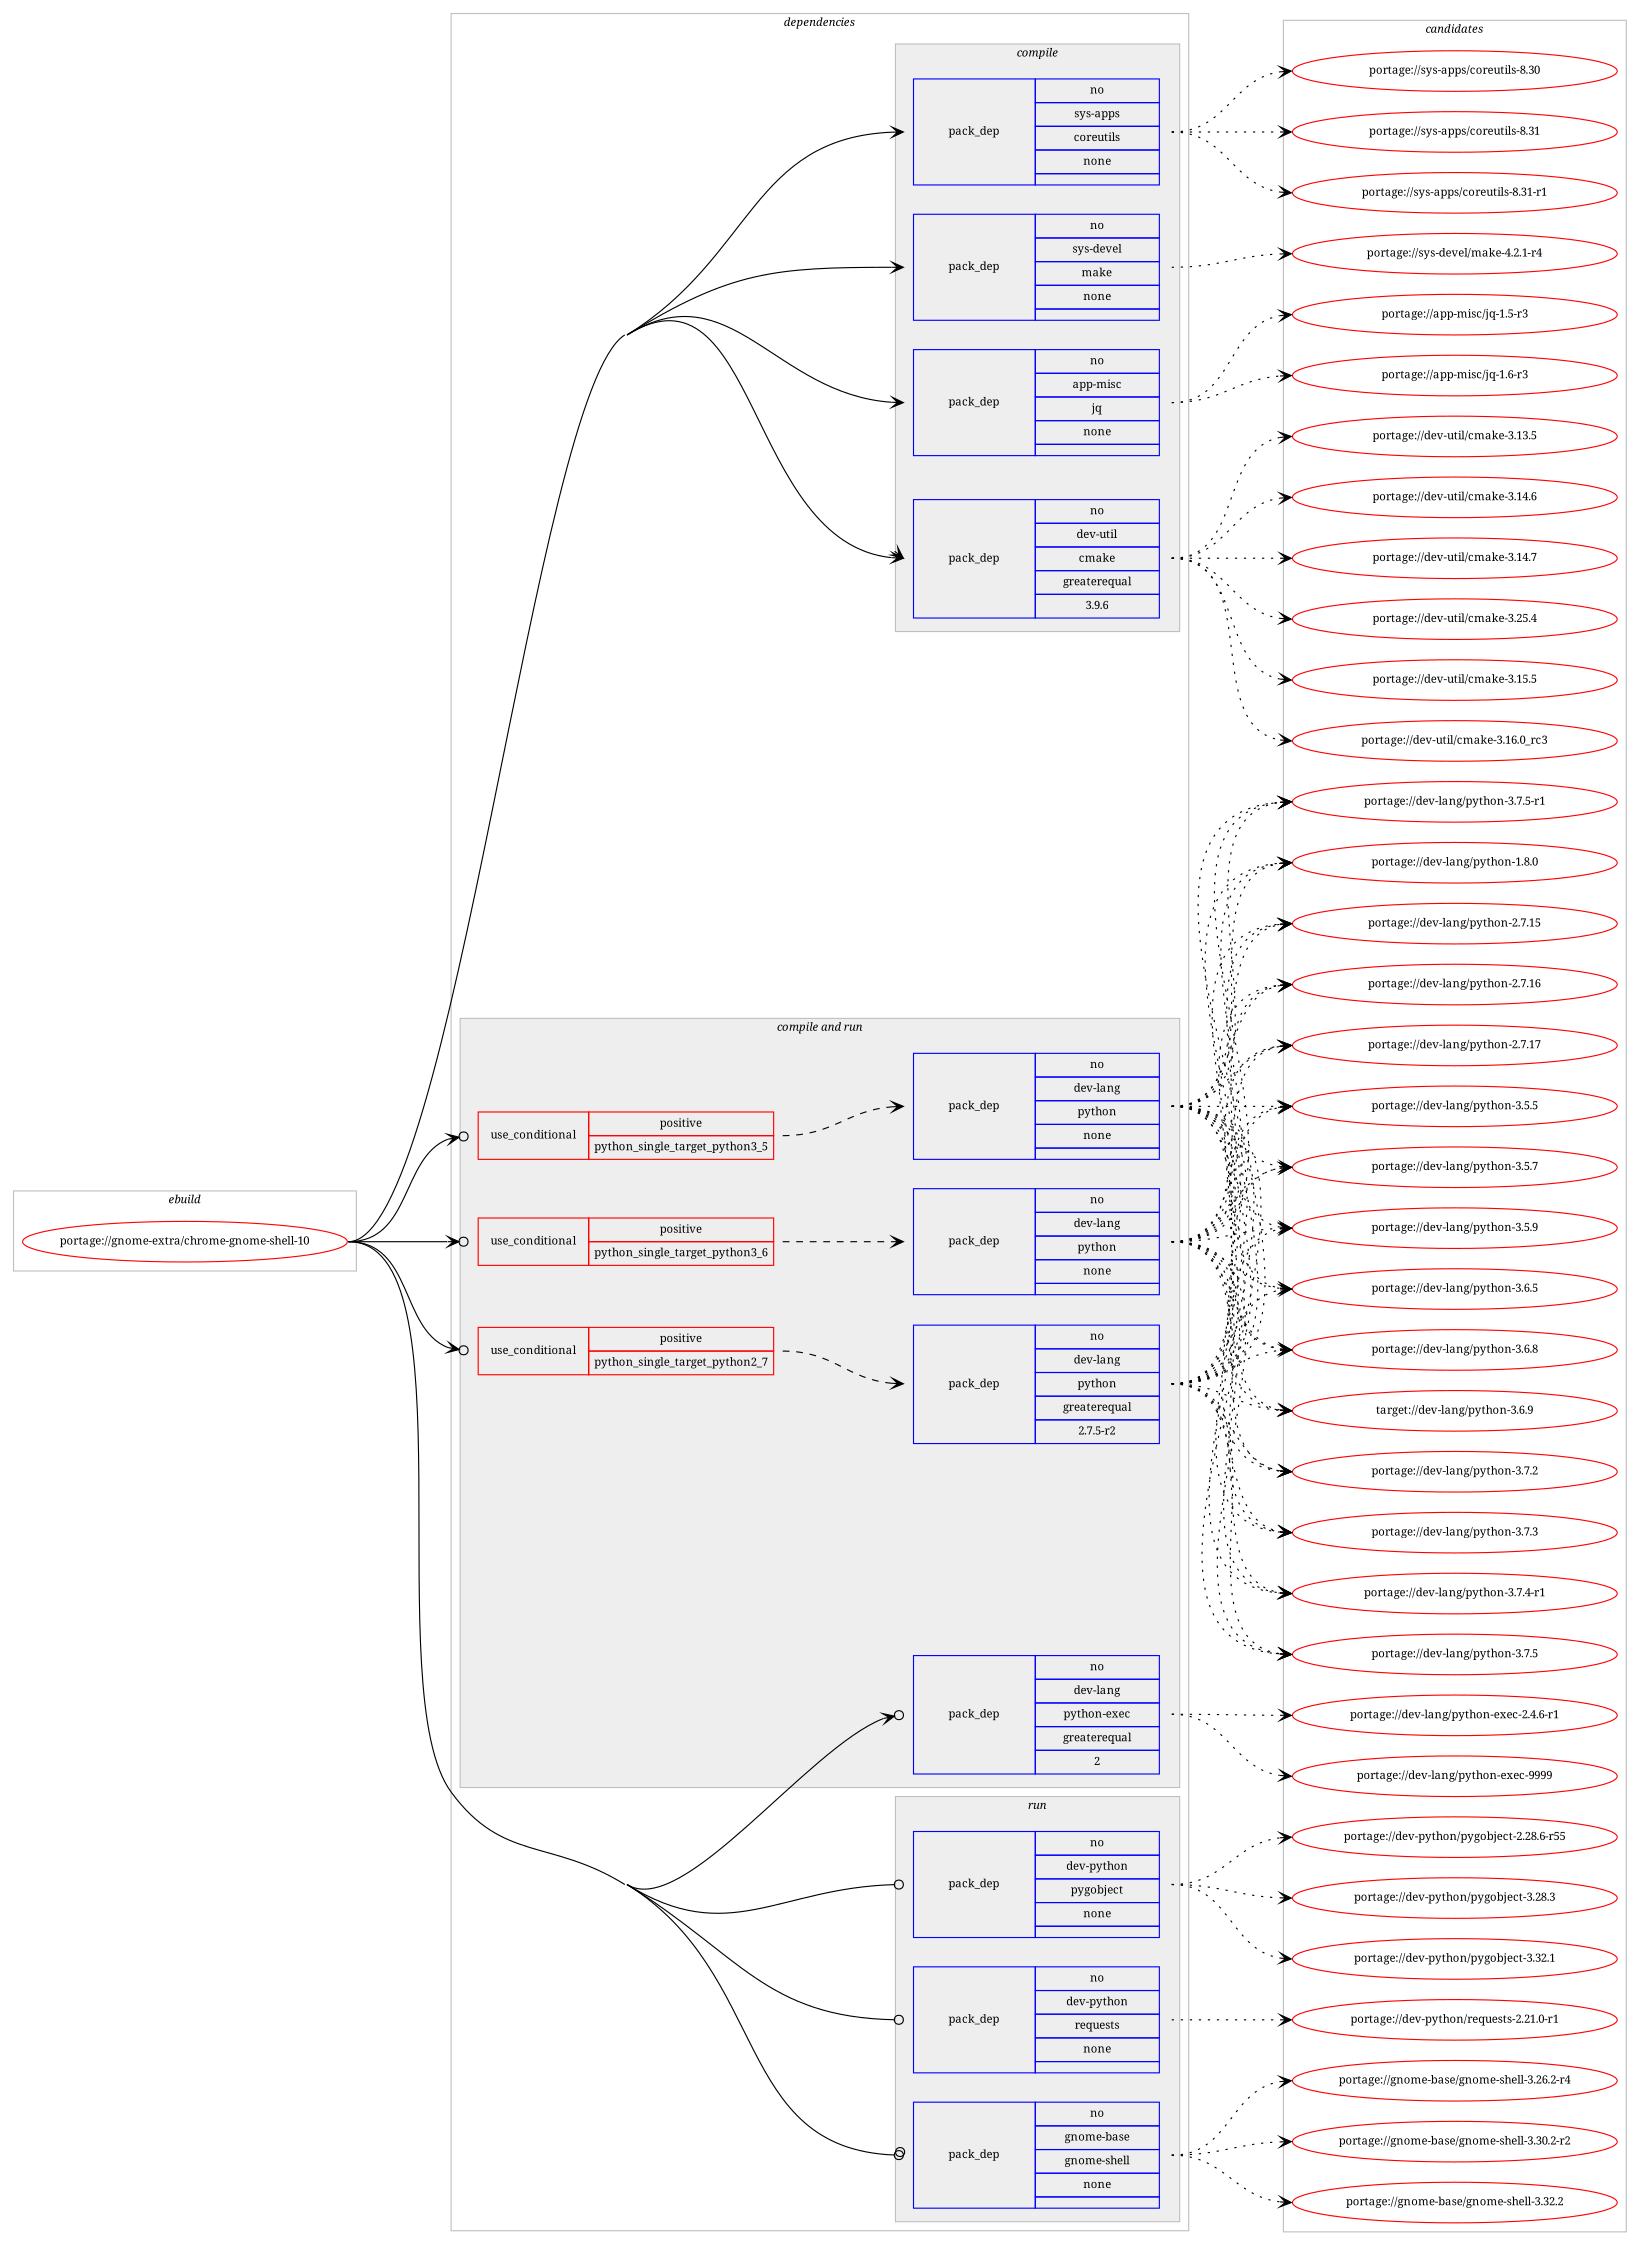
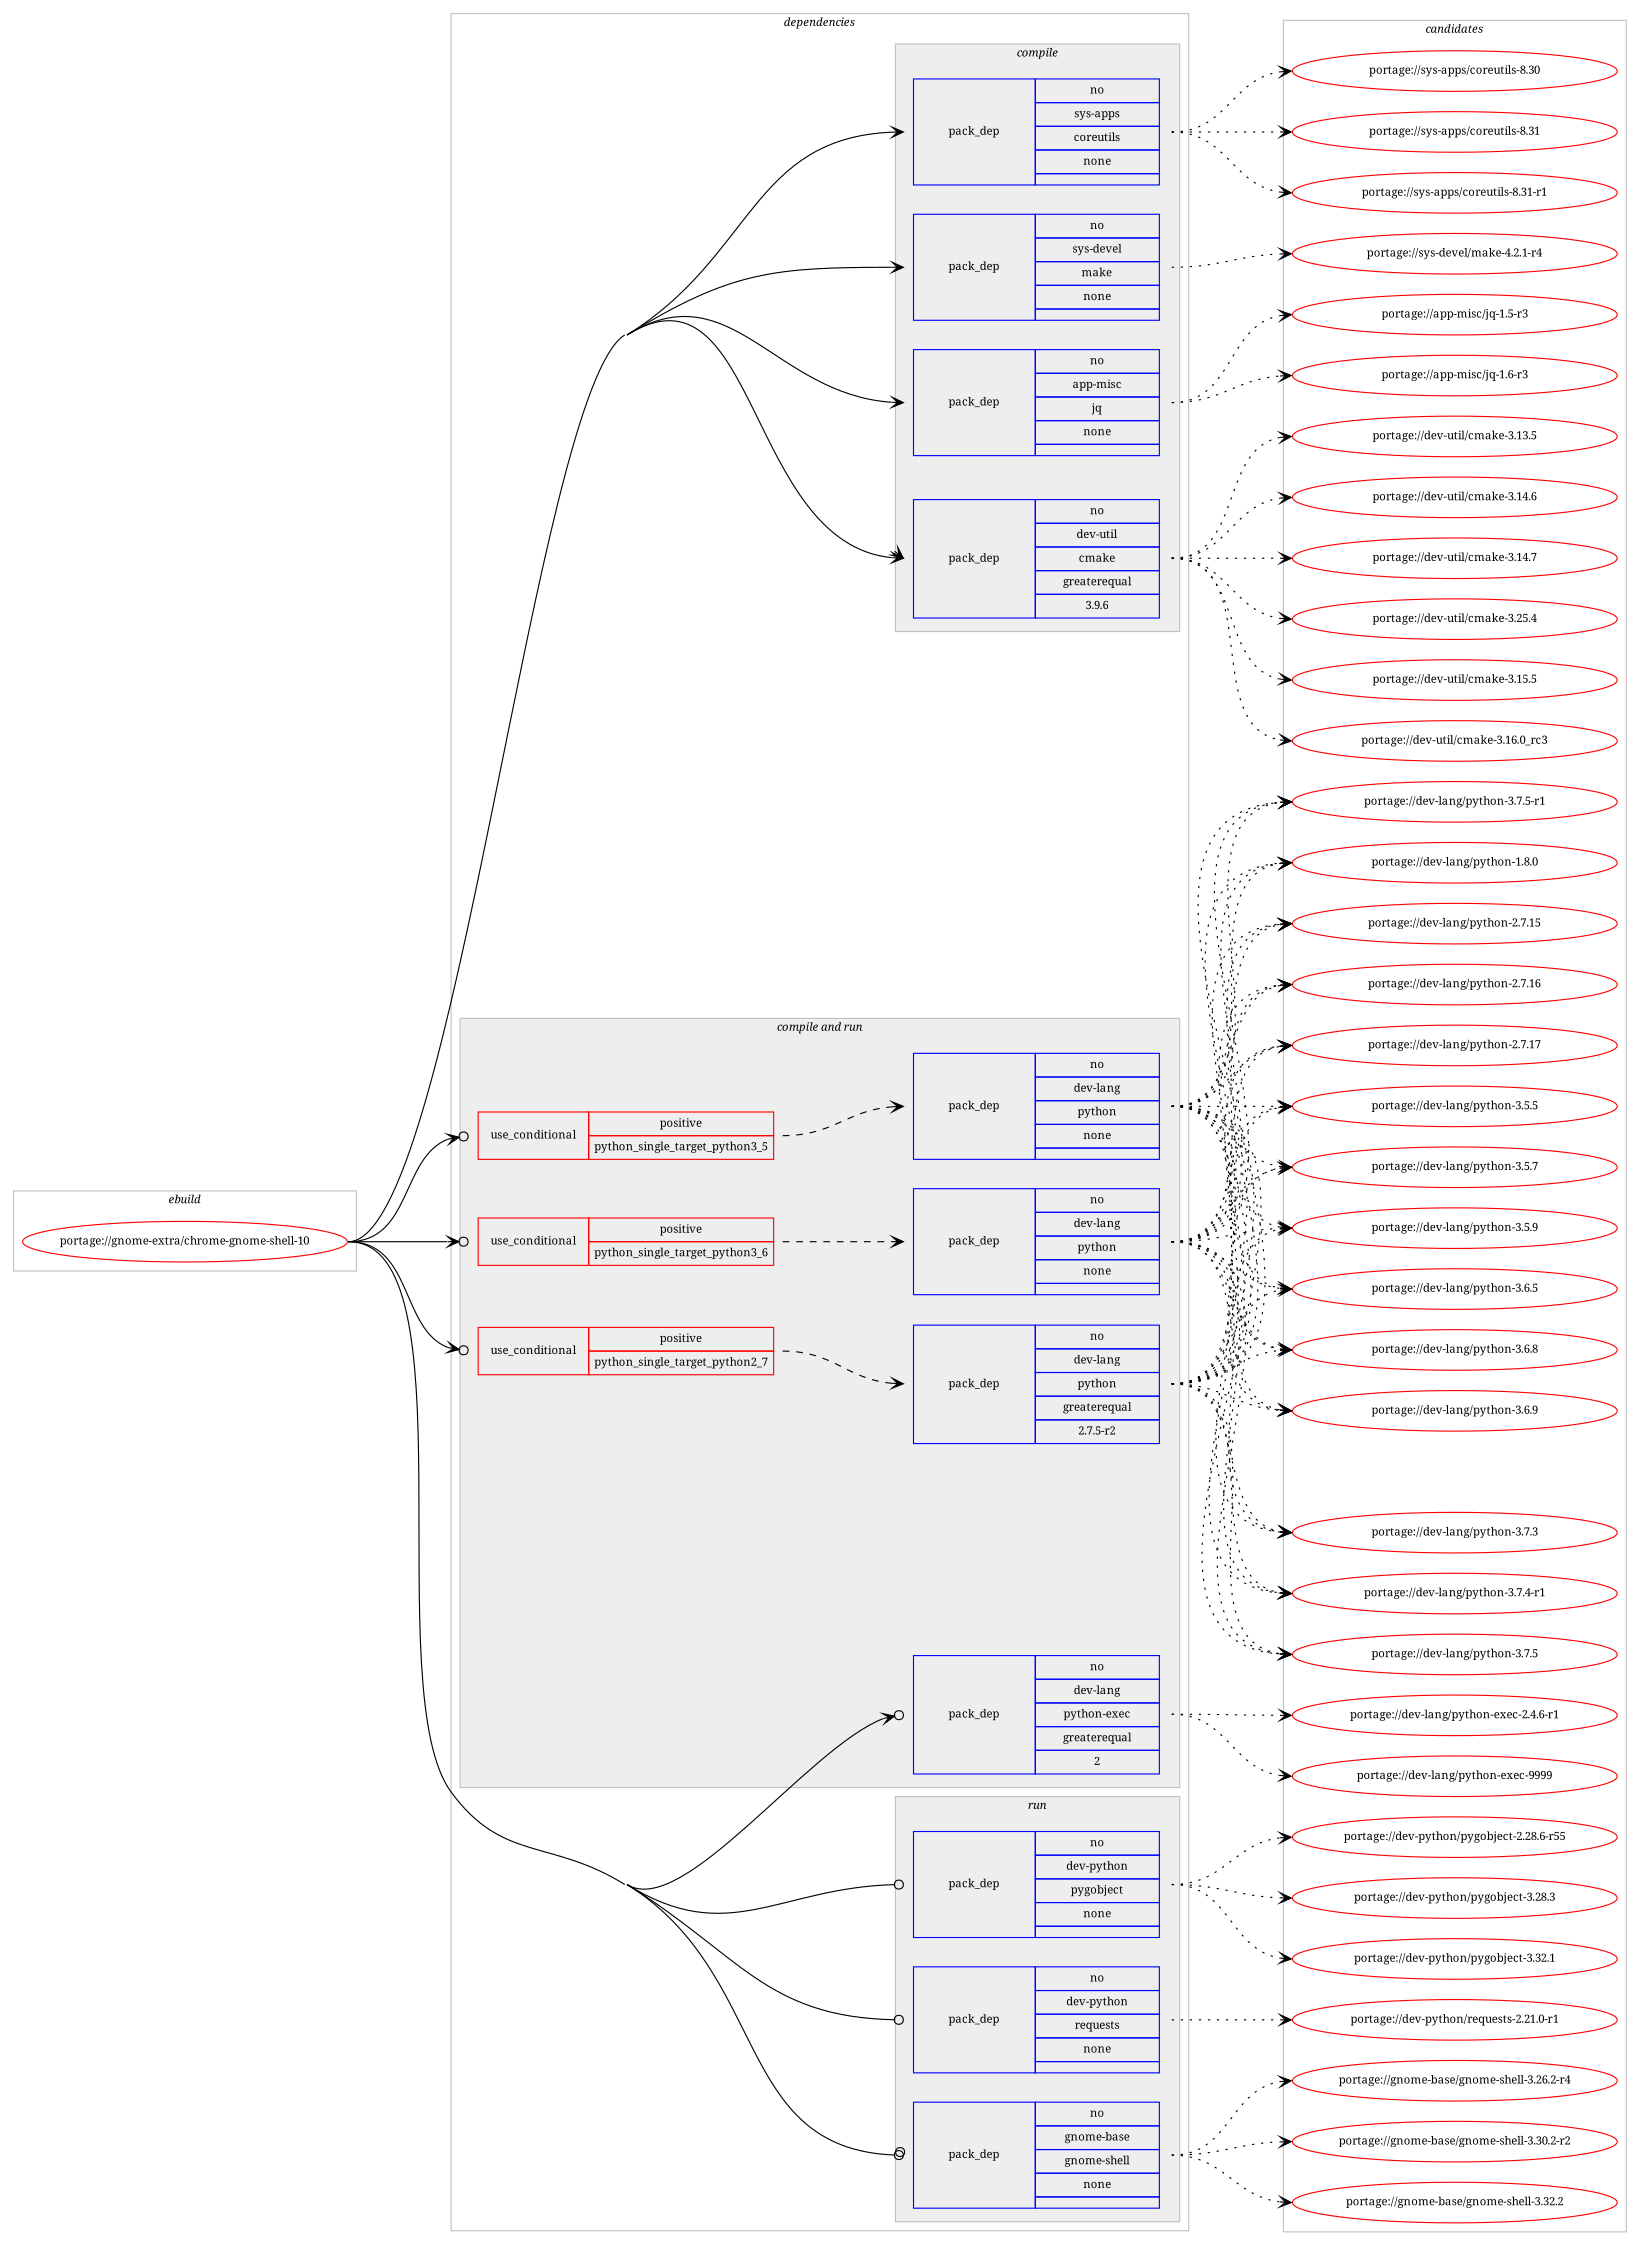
node "target://dev-lang/python-3.6.9": label "target://dev-lang/python-3.6.9" -> "portage://dev-lang/python-3.6.9"
node "portage://dev-lang/python-3.7.2": removed
